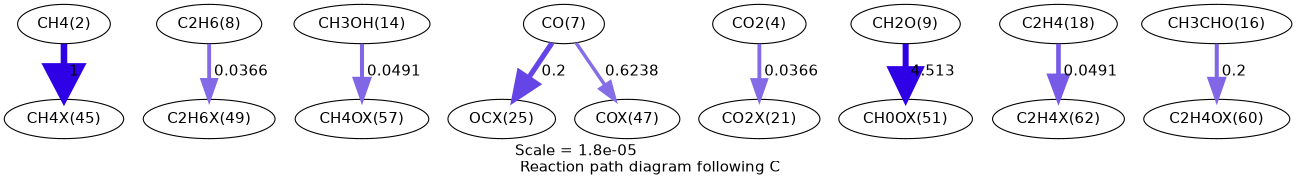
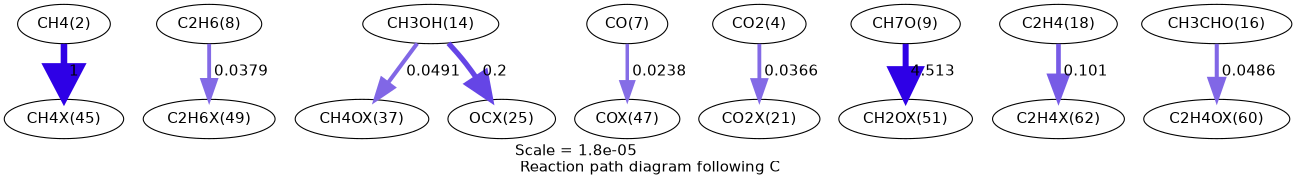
node "CH2O(9)": label "CH2O(9)" -> "CH7O(9)"
edge "CO(7)" -> "OCX(25)": now "CH3OH(14)" -> "OCX(25)"
edge "C2H6(8)" -> "C2H6X(49)": label " 0.0366" -> " 0.0379"
edge "CO(7)" -> "COX(47)": label " 0.6238" -> " 0.0238"
edge "C2H4(18)" -> "C2H4X(62)": label " 0.0491" -> " 0.101"
edge "CH3CHO(16)" -> "C2H4OX(60)": label " 0.2" -> " 0.0486"
node "CH4OX(57)": label "CH4OX(57)" -> "CH4OX(37)"
node "CH0OX(51)": label "CH0OX(51)" -> "CH2OX(51)"
